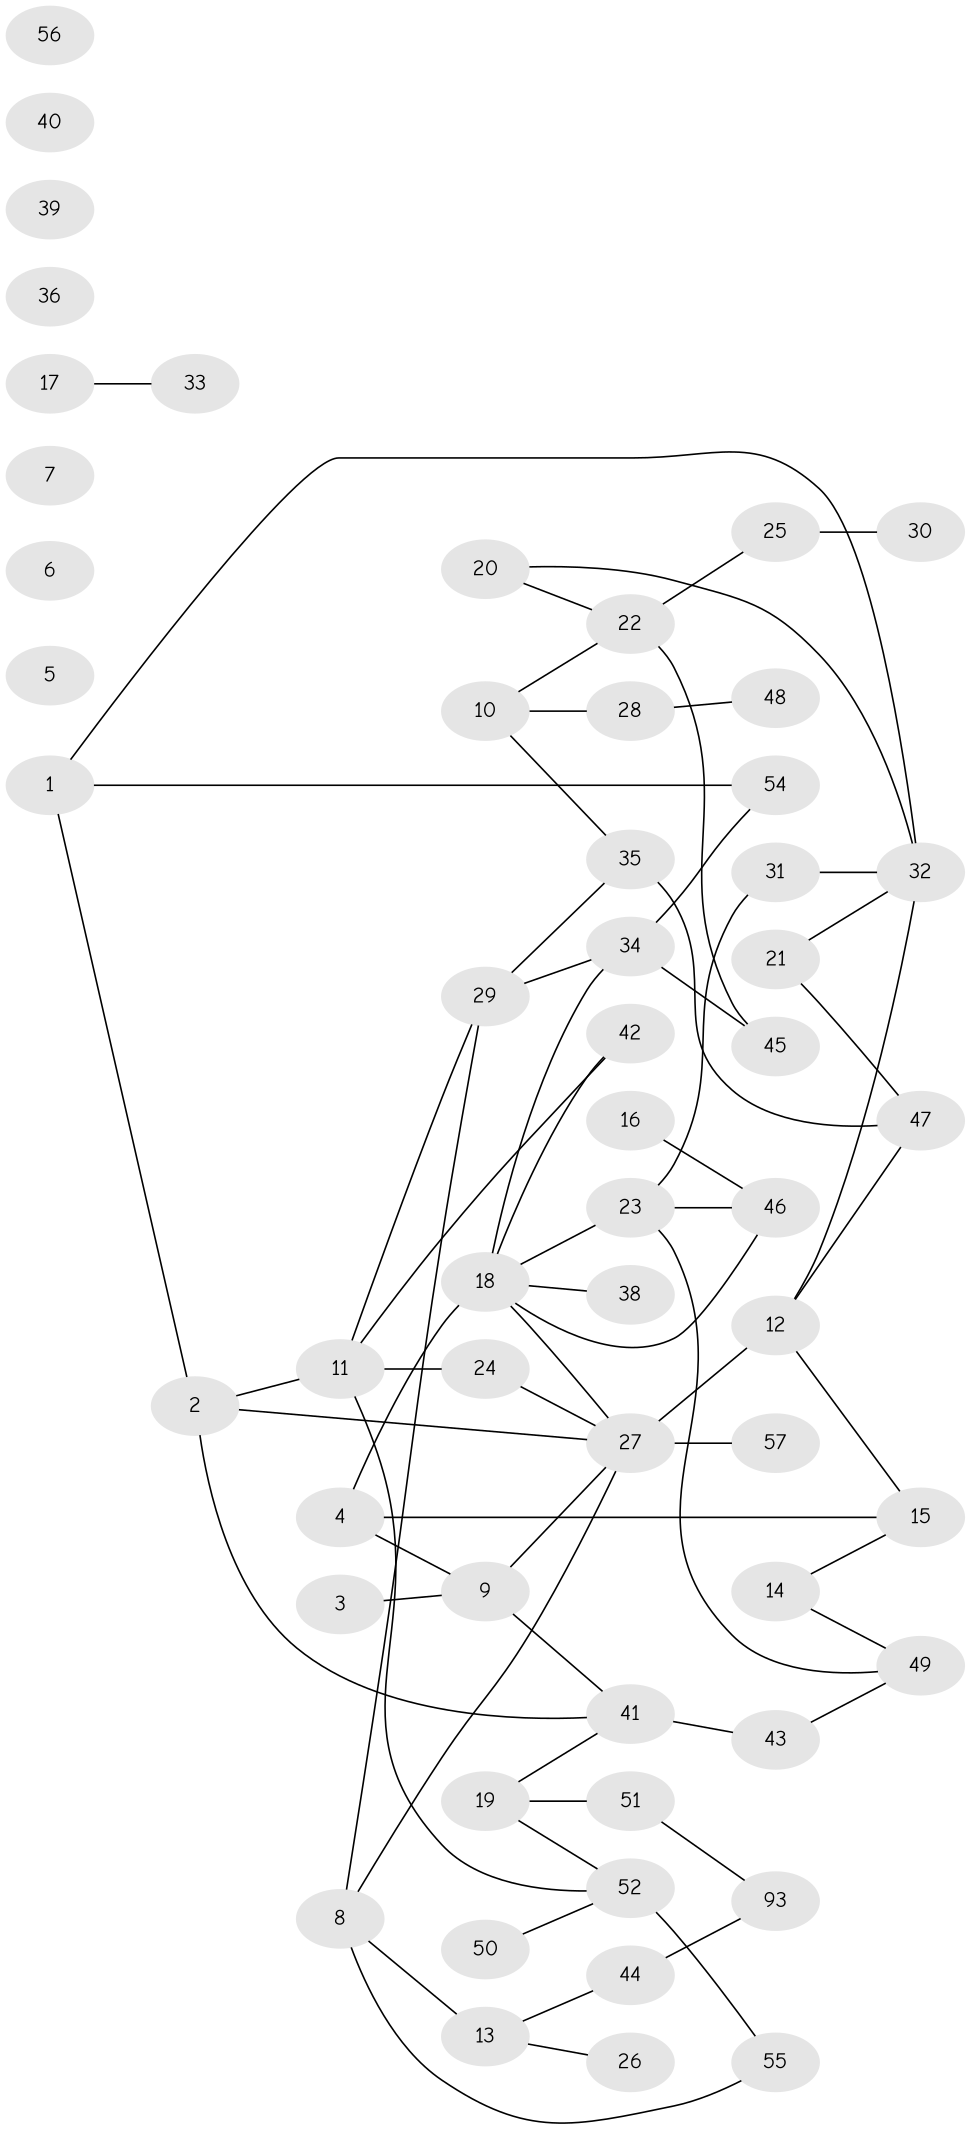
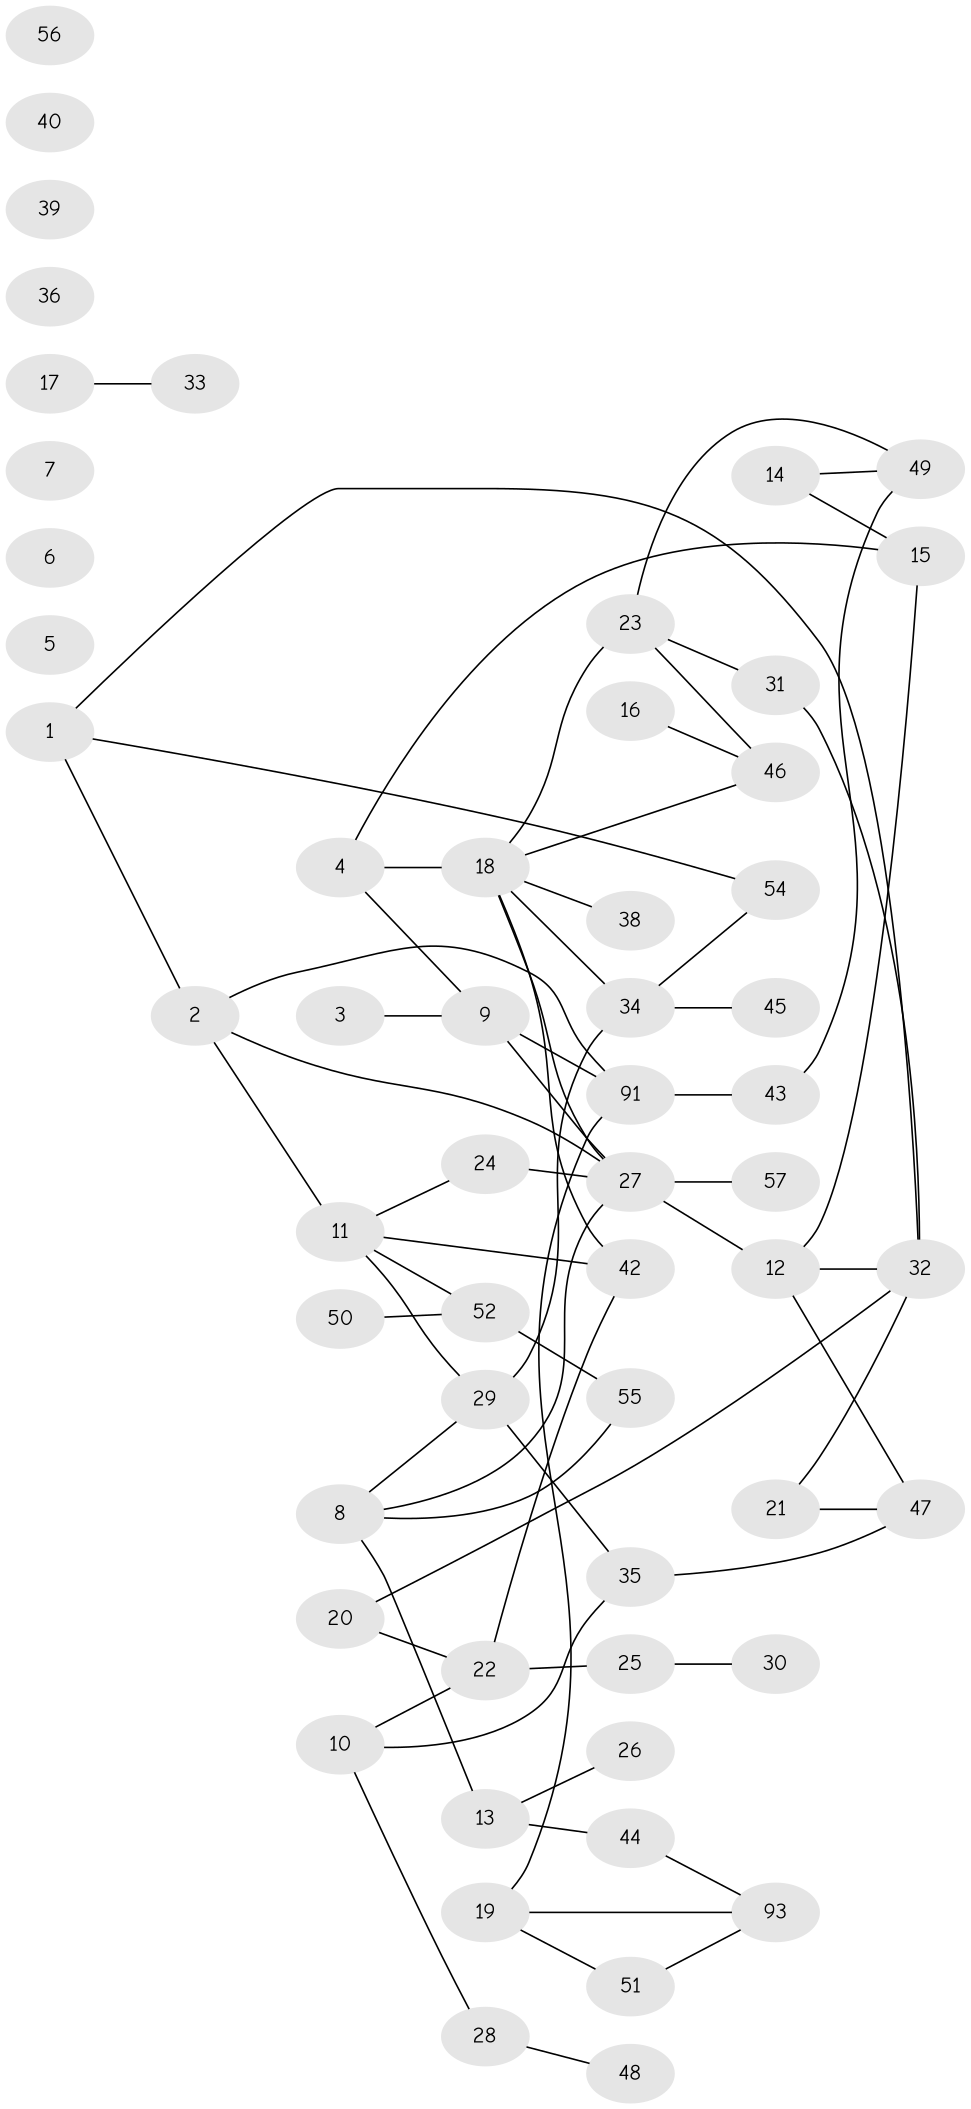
edge "22" -- "45": now "22" -- "42"
node "41": label "41" -> "91"
edge "19" -- "52": now "19" -- "93"
